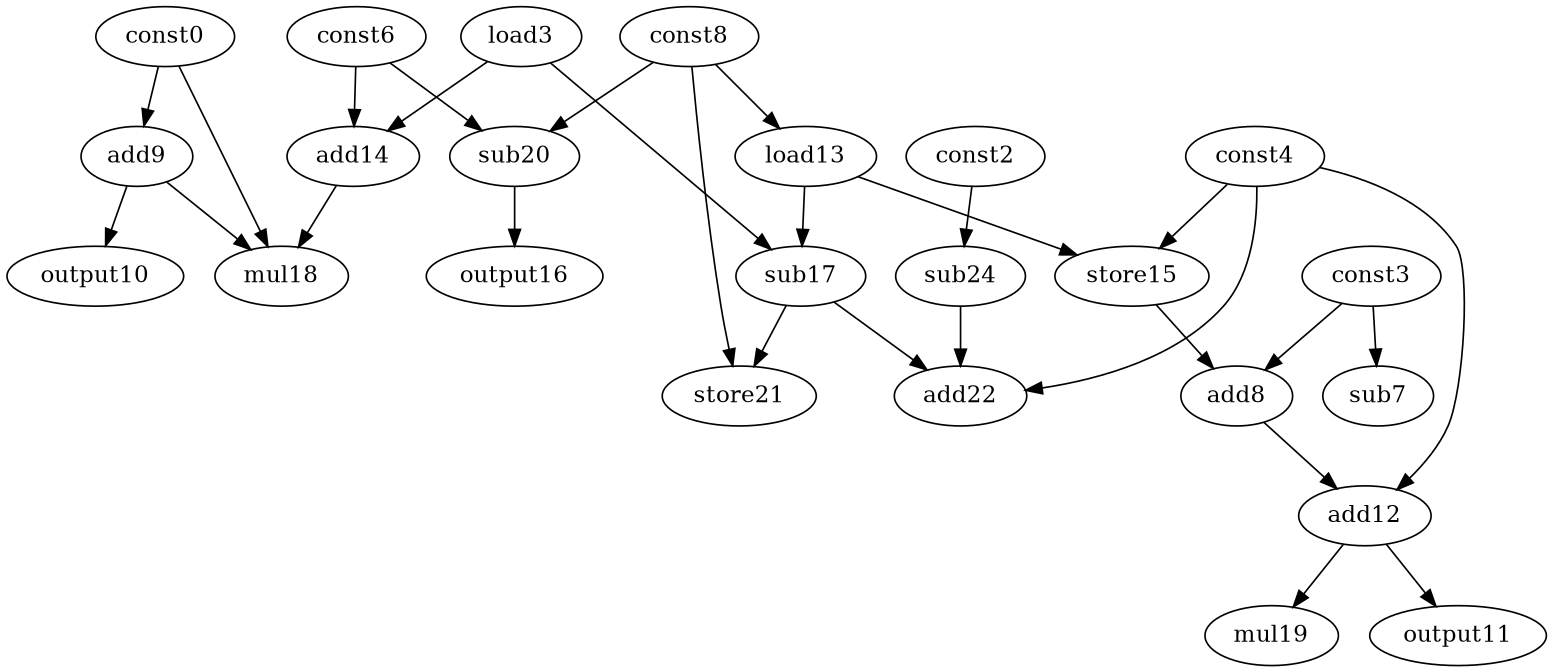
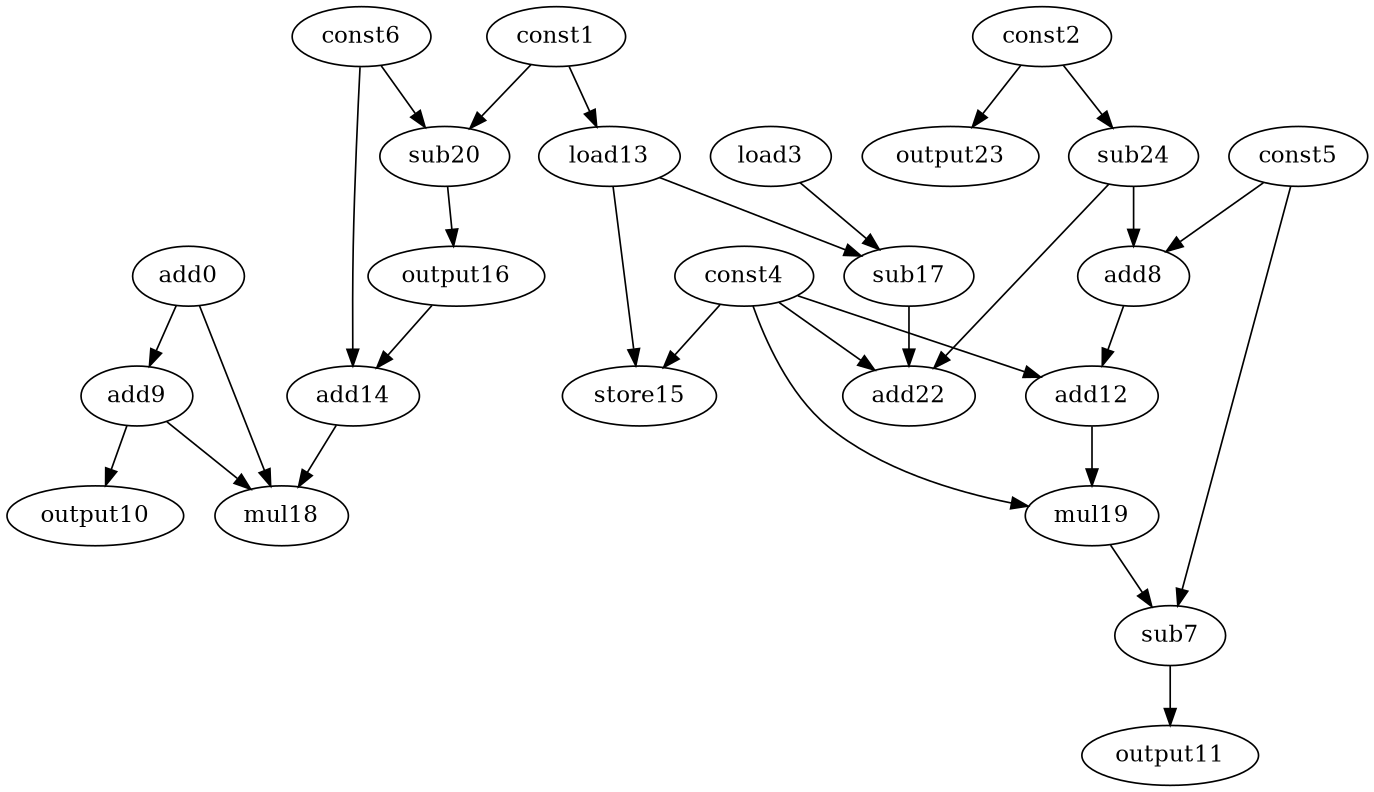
node "const0": label "const0" -> "add0"
node "const8": label "const8" -> "const1"
edge "load3" -> "add14": now "output16" -> "add14"
node "output23": added
node "const3": label "const3" -> "const5"
edge "store15" -> "add8": now "sub24" -> "add8"
node "store21": removed
edge "const4" -> "mul19": added
edge "mul19" -> "sub7": added
edge "add12" -> "output11": now "sub7" -> "output11"
